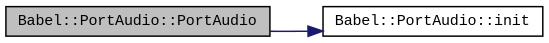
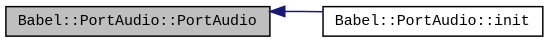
edge "Babel::PortAudio::PortAudio" -> "Babel::PortAudio::init": reversed
